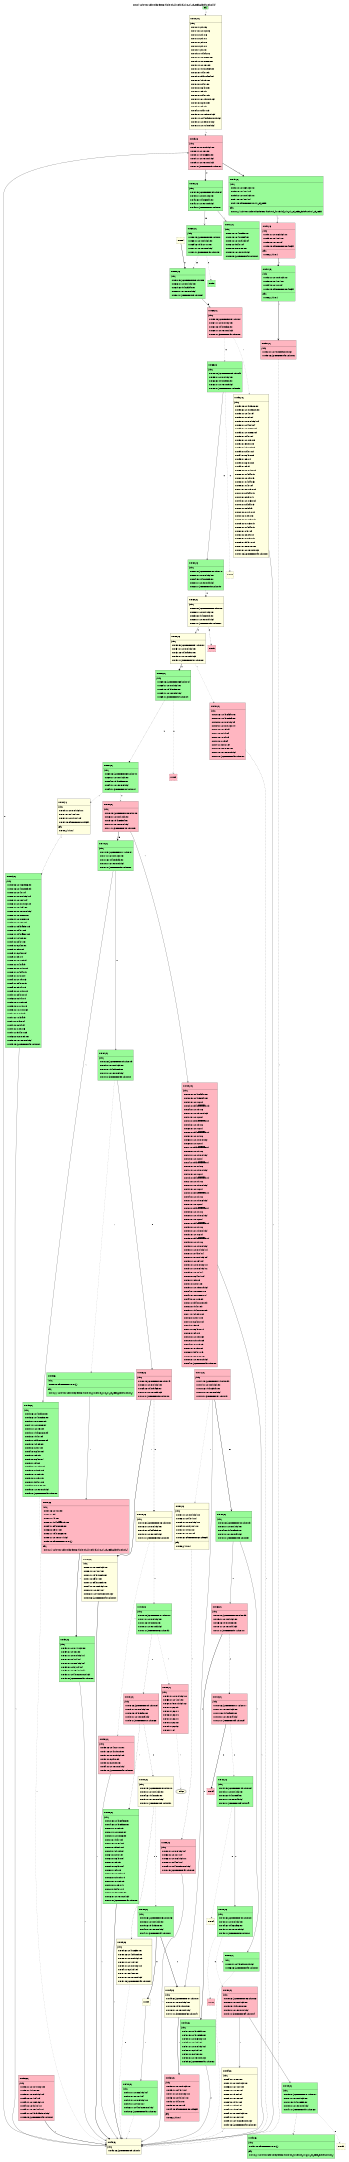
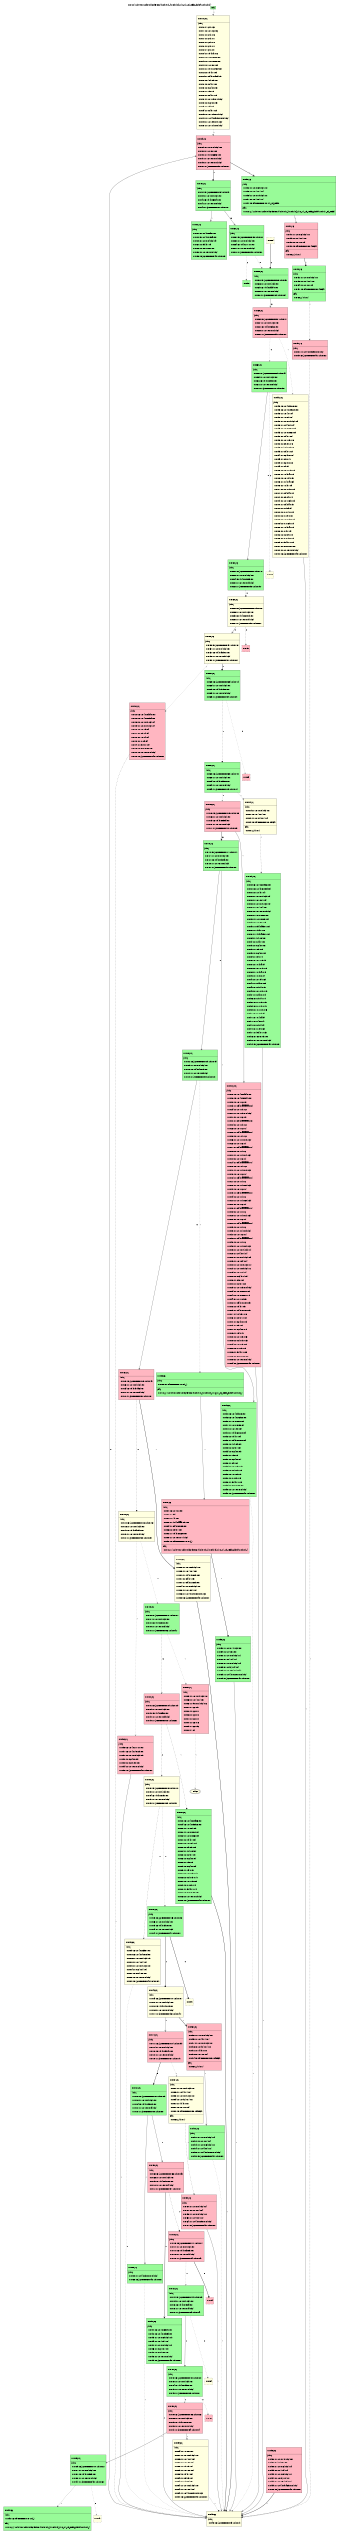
edge "0x401d28 [15]" -> "0x401d37 [12]": style bold -> dashed
edge "0x401718 [28]" -> "0x4016fc [28]": reversed
edge "0x401ef7" -> "0x401b74 [29]": now "0x401b57 [29]" -> "0x401b74 [29]"
